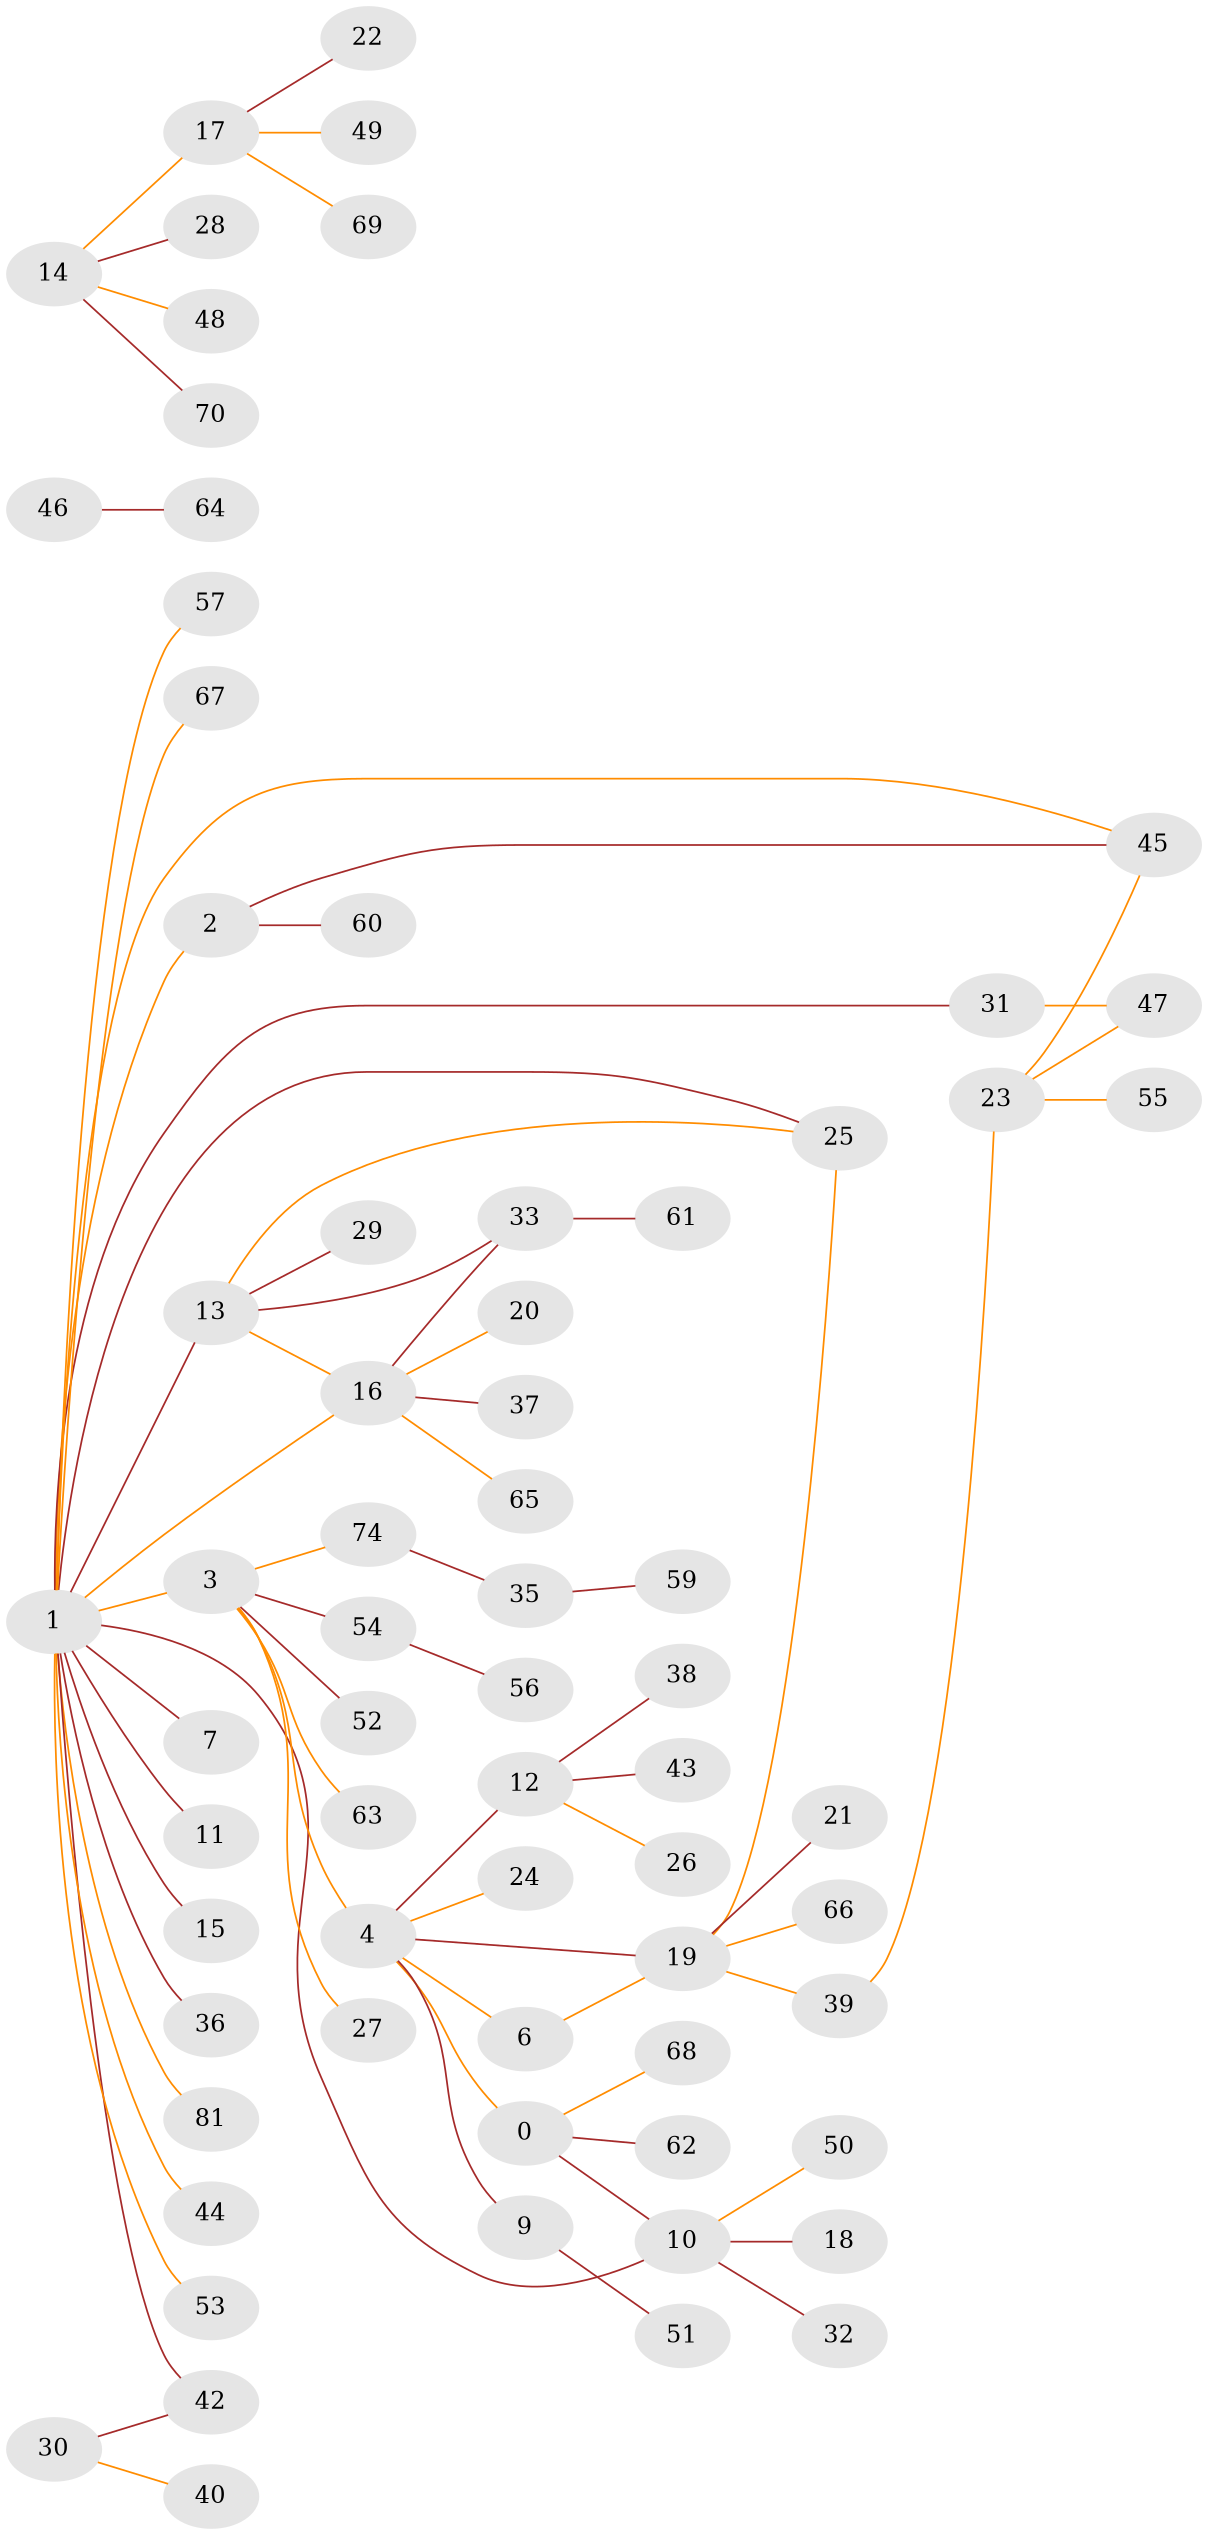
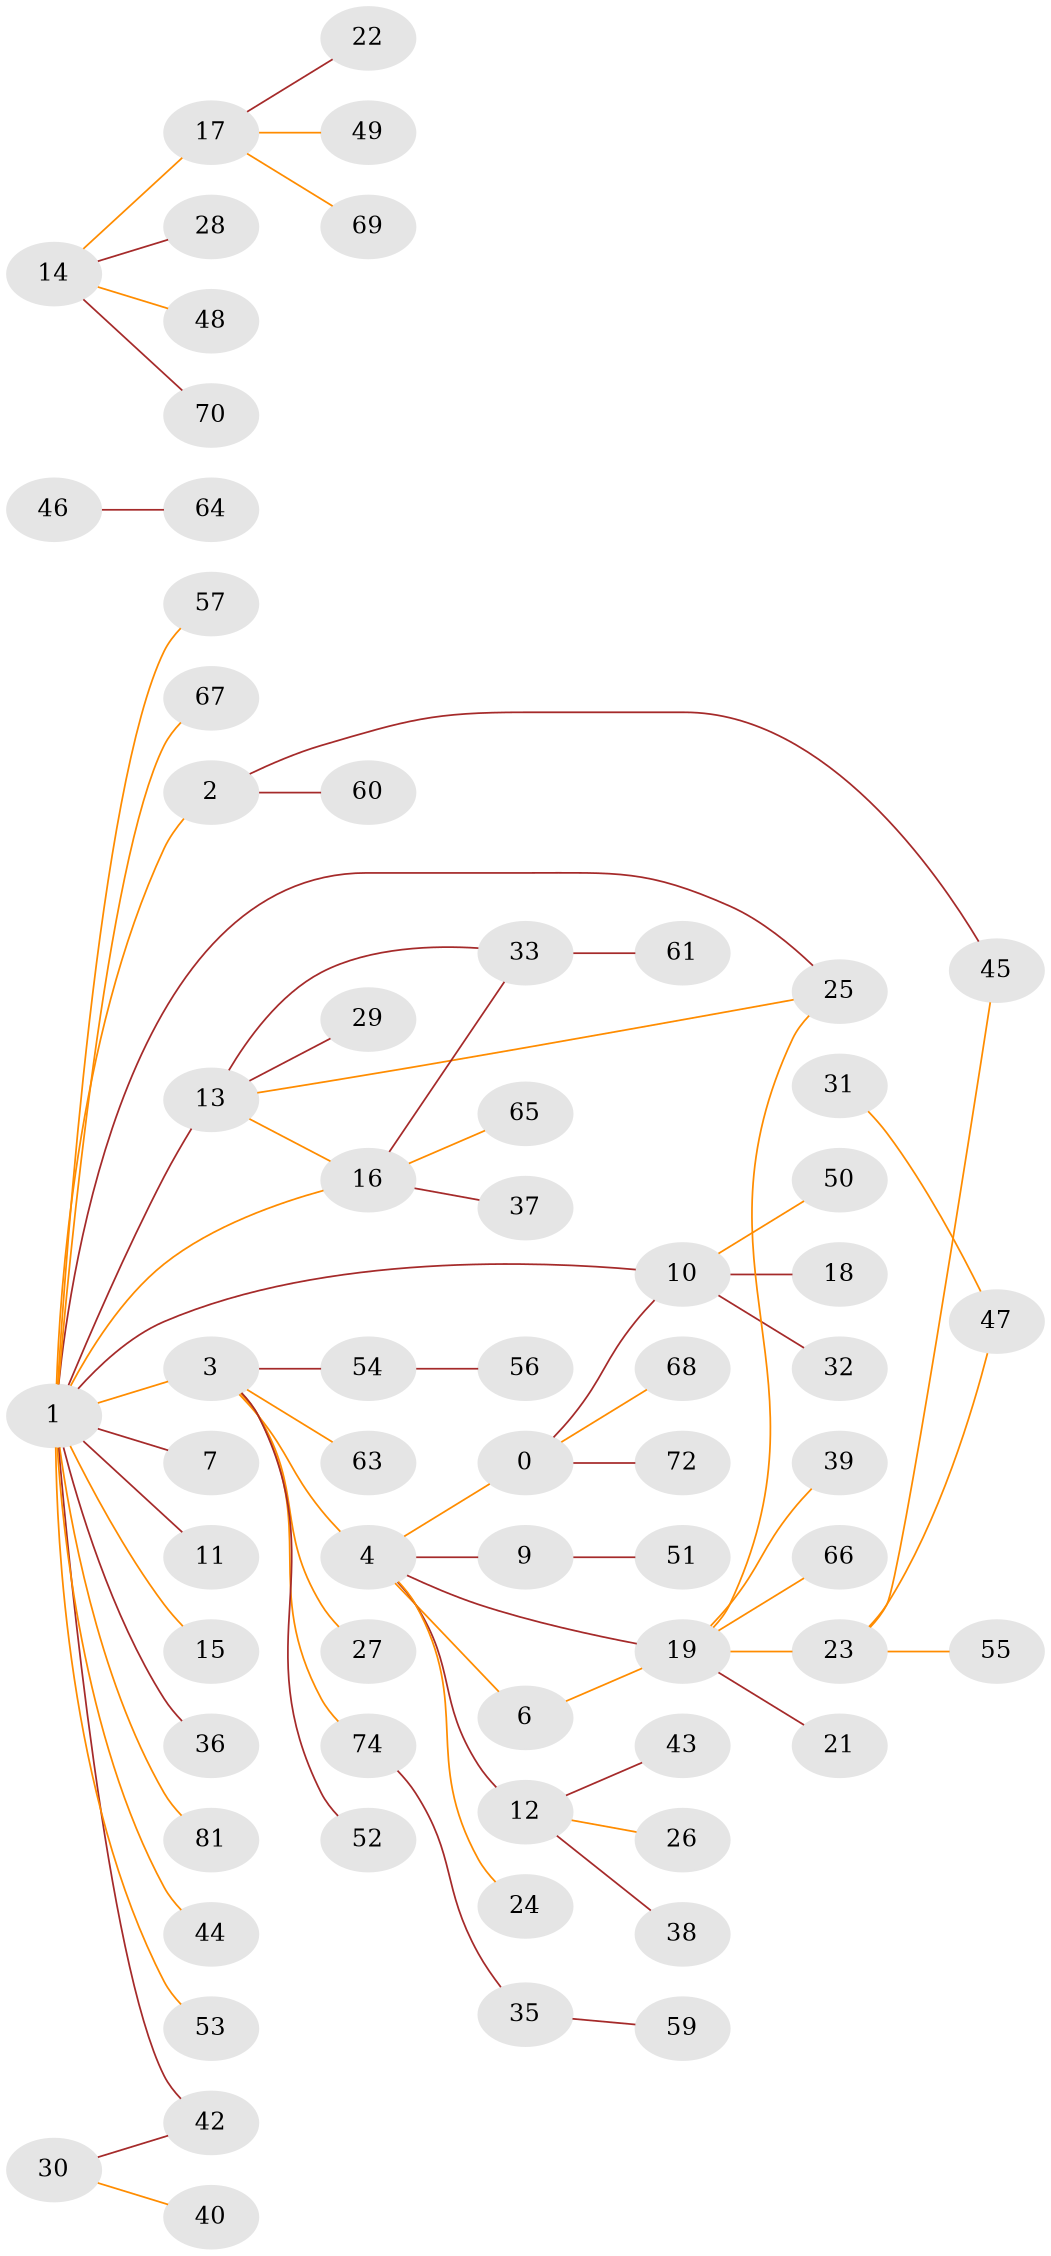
edge "45" -- "1": removed
edge "31" -- "1": removed
node "20": removed
edge "23" -- "39": now "23" -- "19"
edge "1" -- "15": color brown -> darkorange
node "62": label "62" -> "72"
